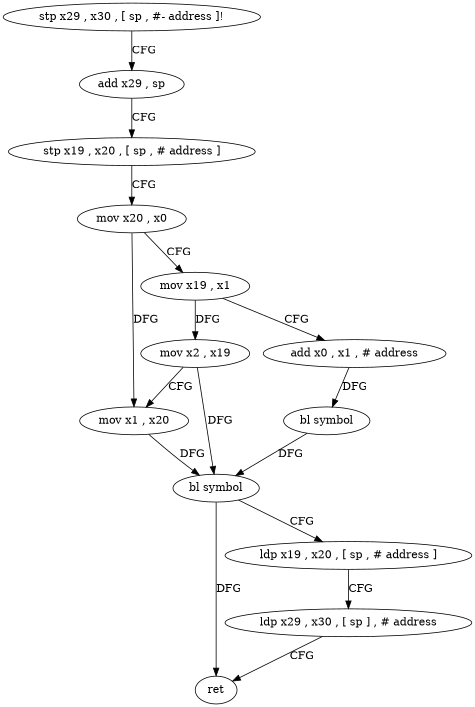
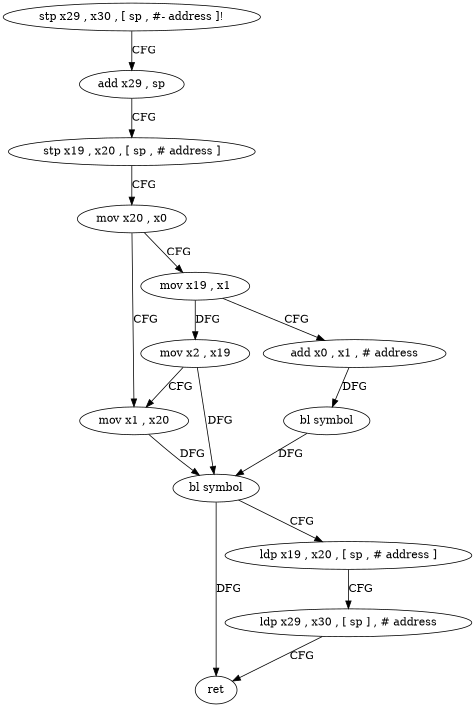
edge "mov x20 , x0" -> "mov x1 , x20": label "DFG" -> "CFG"
